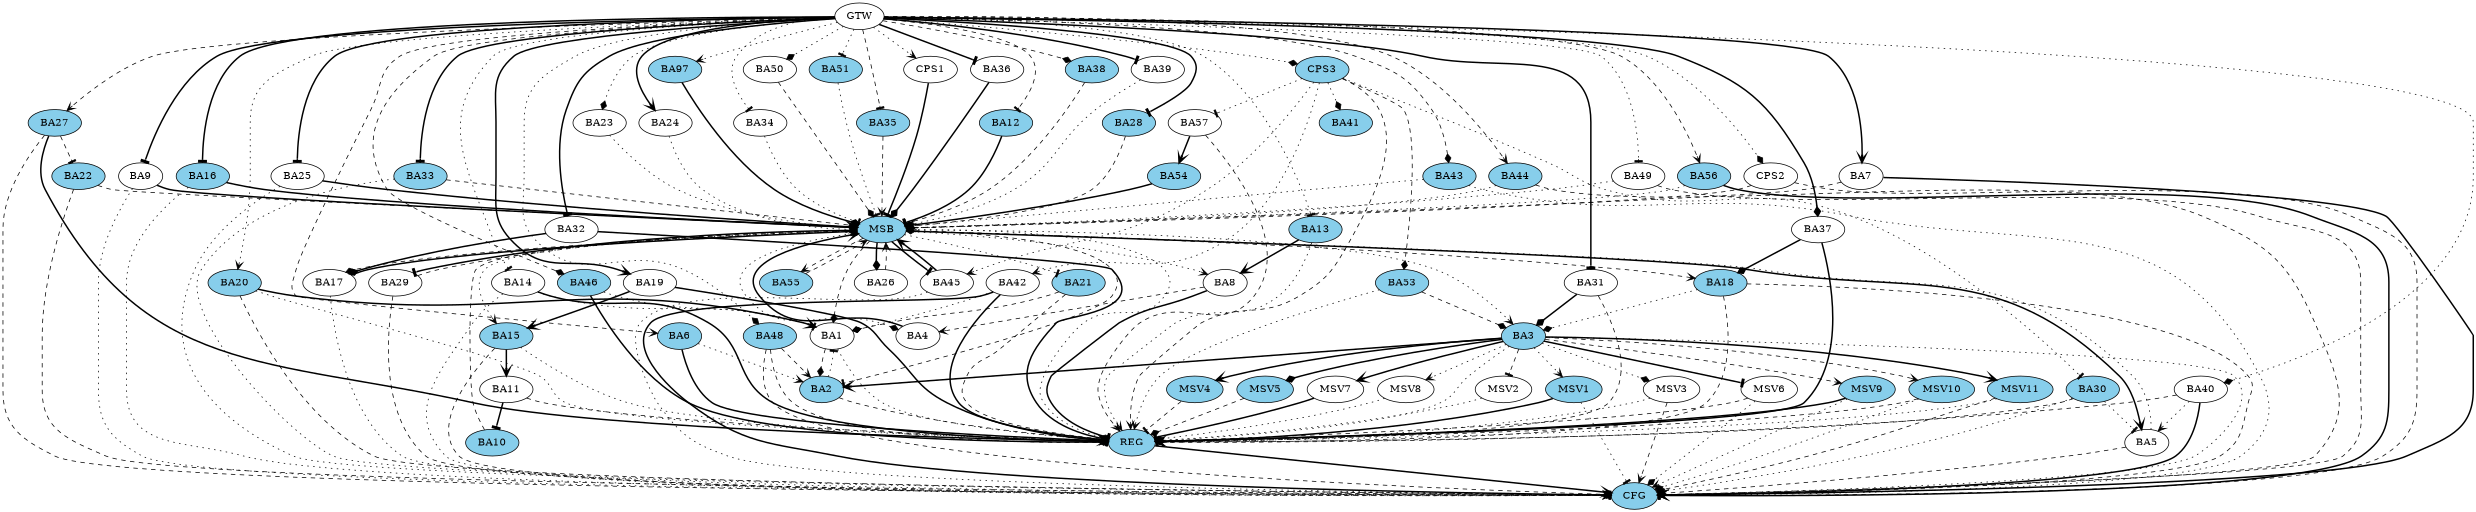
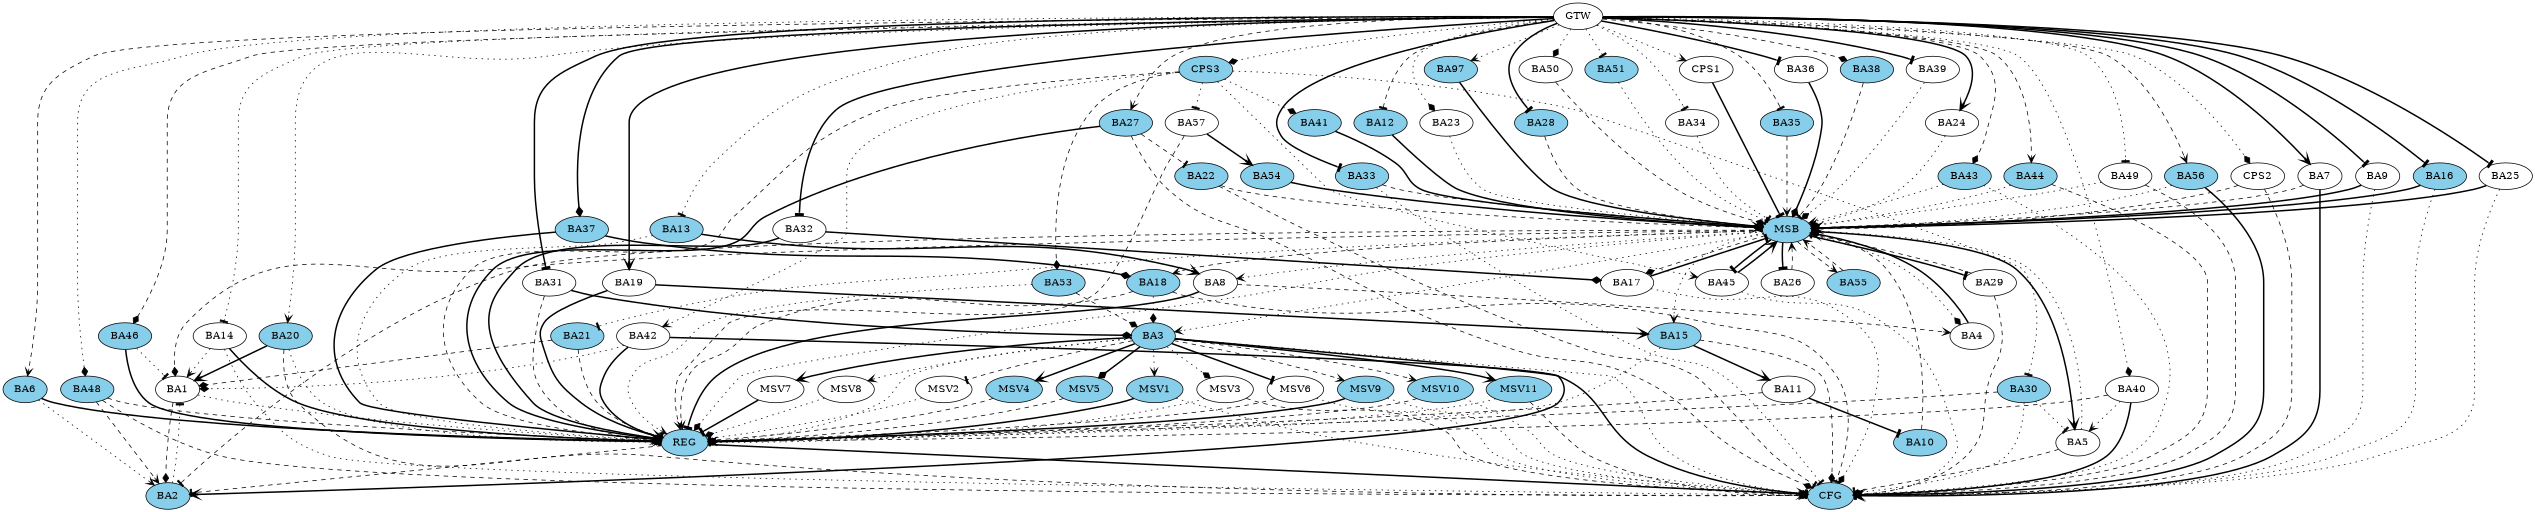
edge "BA41" -> "MSB": added
node "BA37": fillcolor white -> skyblue
edge "MSB" -> "BA26": arrowhead diamond -> tee
edge "BA2" -> "REG": reversed
